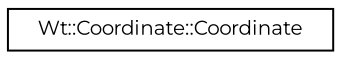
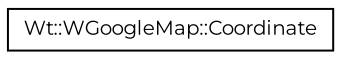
node "Wt::Coordinate::Coordinate": label "Wt::Coordinate::Coordinate" -> "Wt::WGoogleMap::Coordinate"
